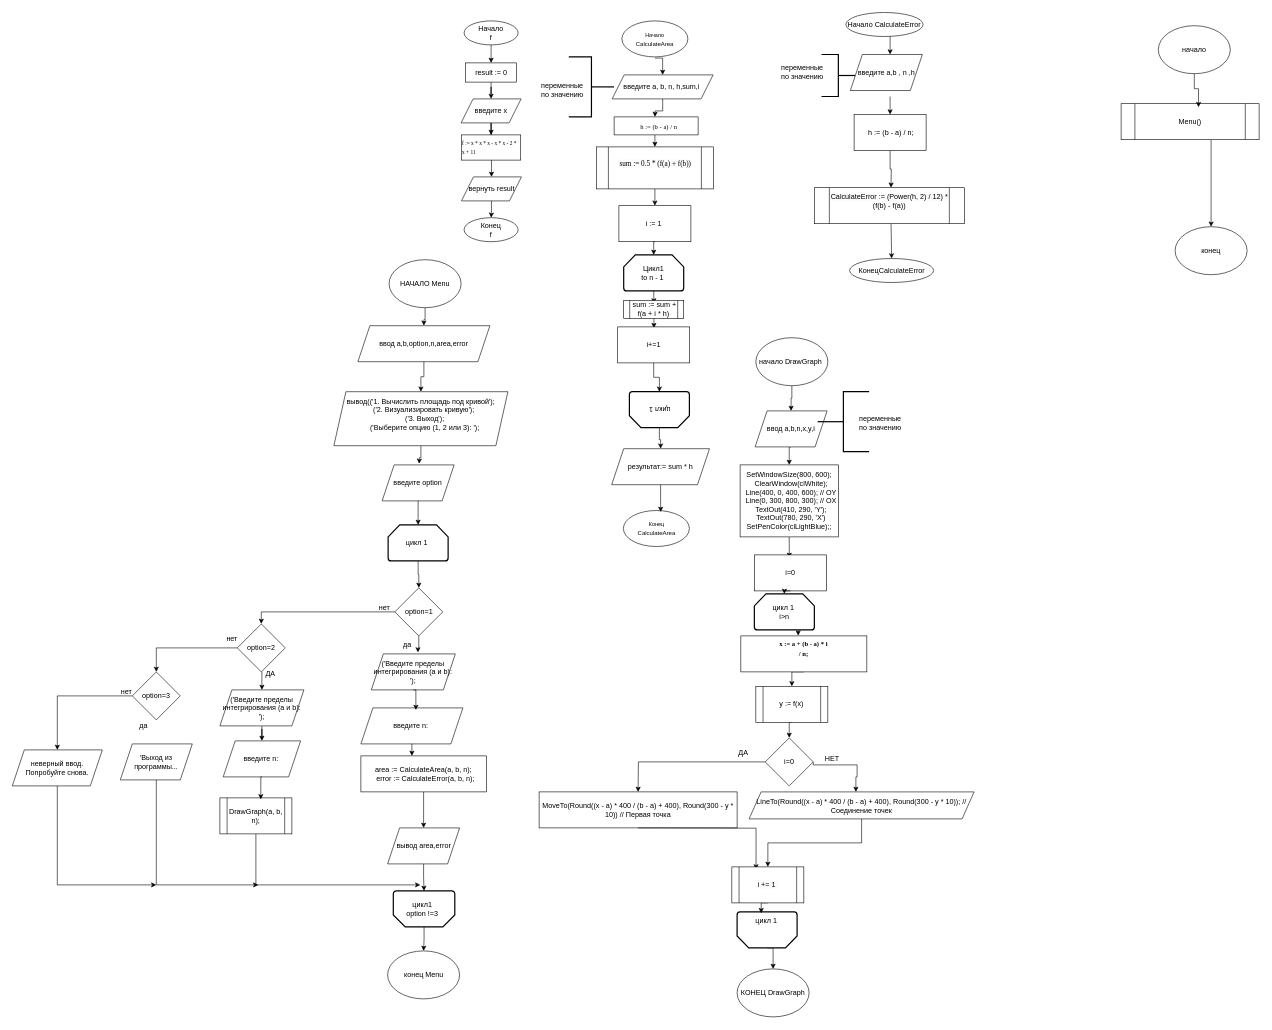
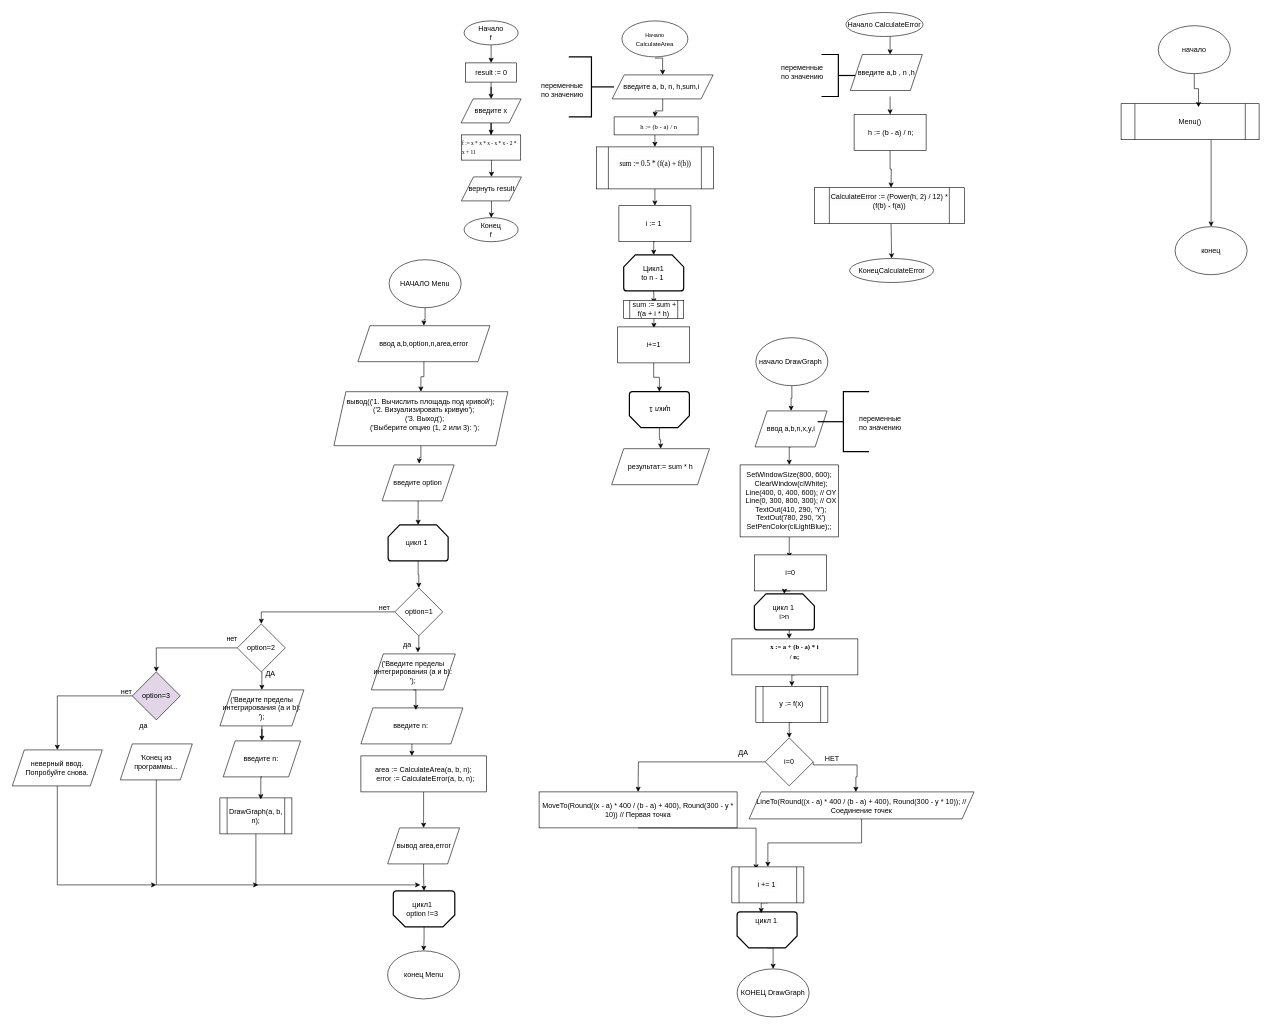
edge "результат:= sum * h" -> "Конец CalculateArea": removed
node "Конец CalculateArea": removed
node "x := a + (b - a) * i / n;": moved (804, 654) -> (795, 657)
node "option=3": fillcolor #ffffff -> #e1d5e7
node "'Выход из программы...": label "'Выход из программы..." -> "'Конец из программы..."
